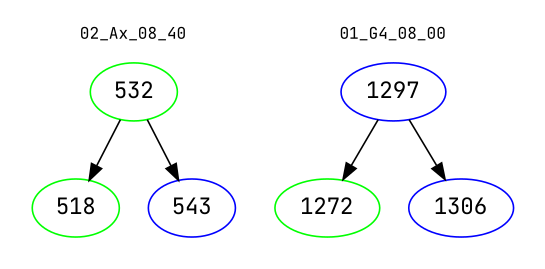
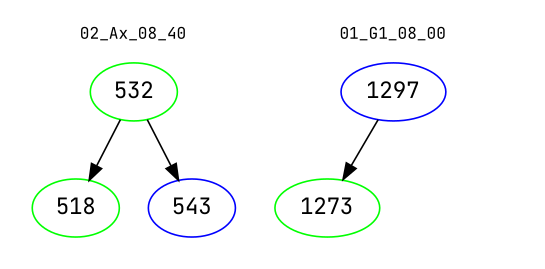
cluster "01_G4_08_00": label "01_G4_08_00" -> "01_G1_08_00"
node "1272": label "1272" -> "1273"
node "1306": removed
